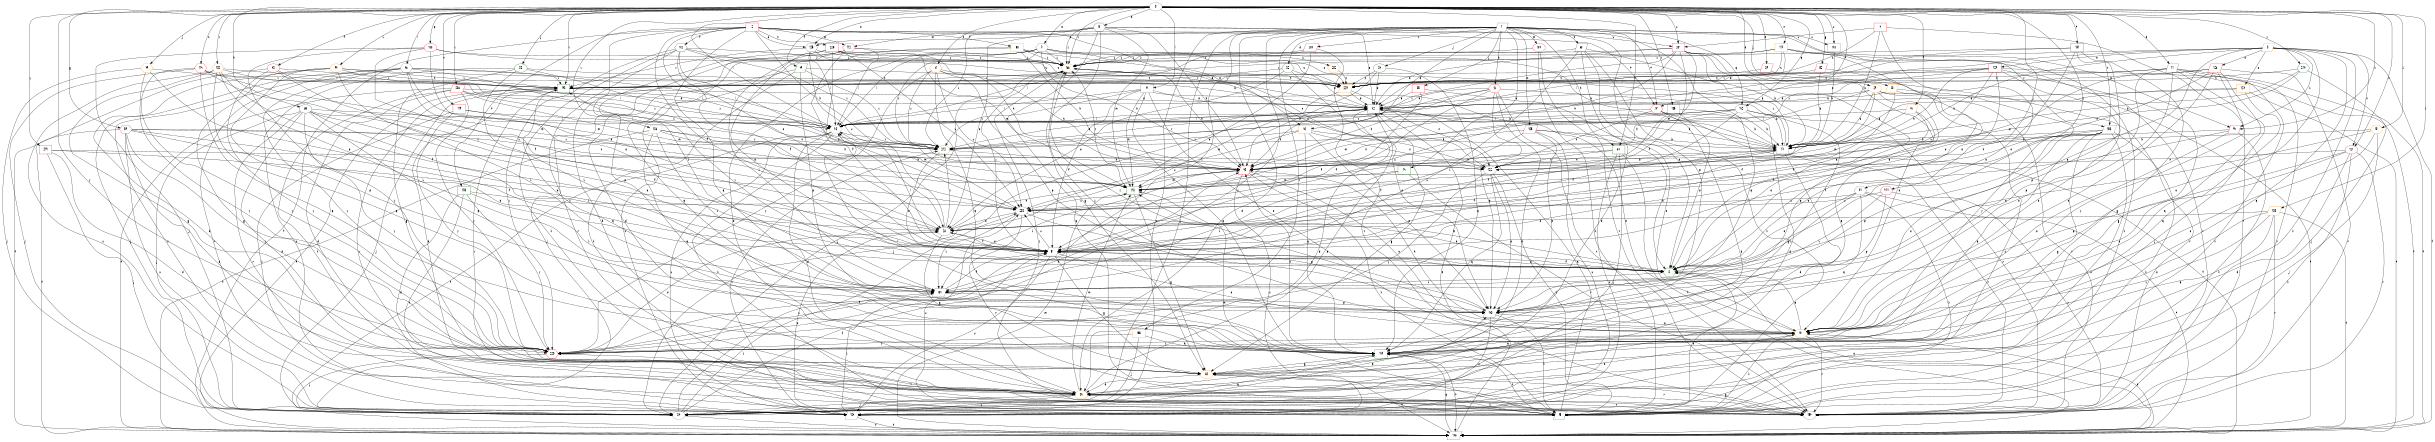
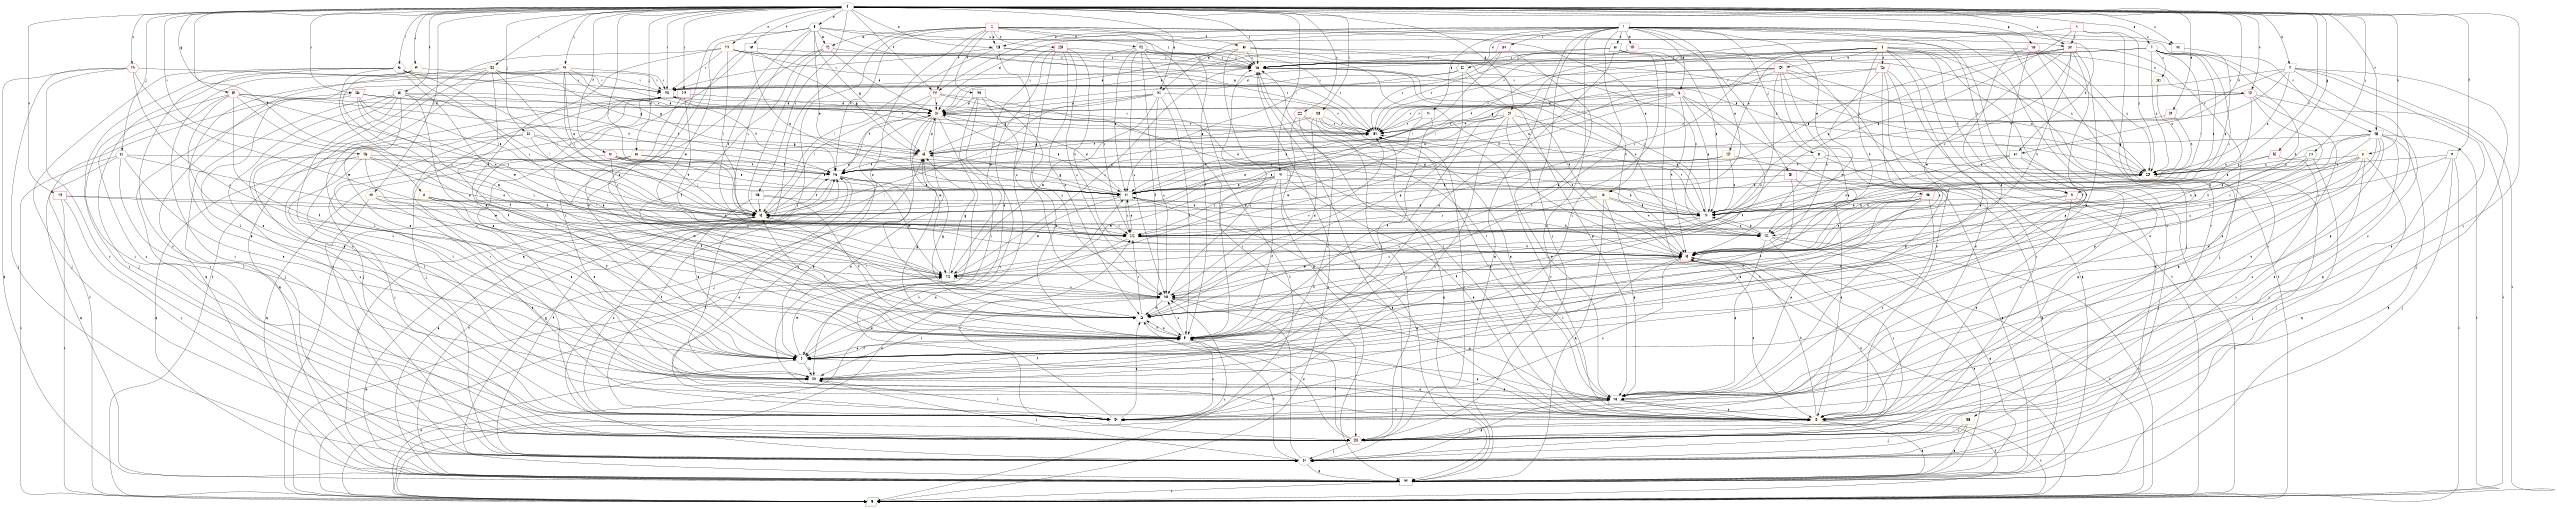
node "229": shape parallelogram -> ellipse
edge "193" -> "42": now "48" -> "42"
edge "150" -> "203": added, label "w"
